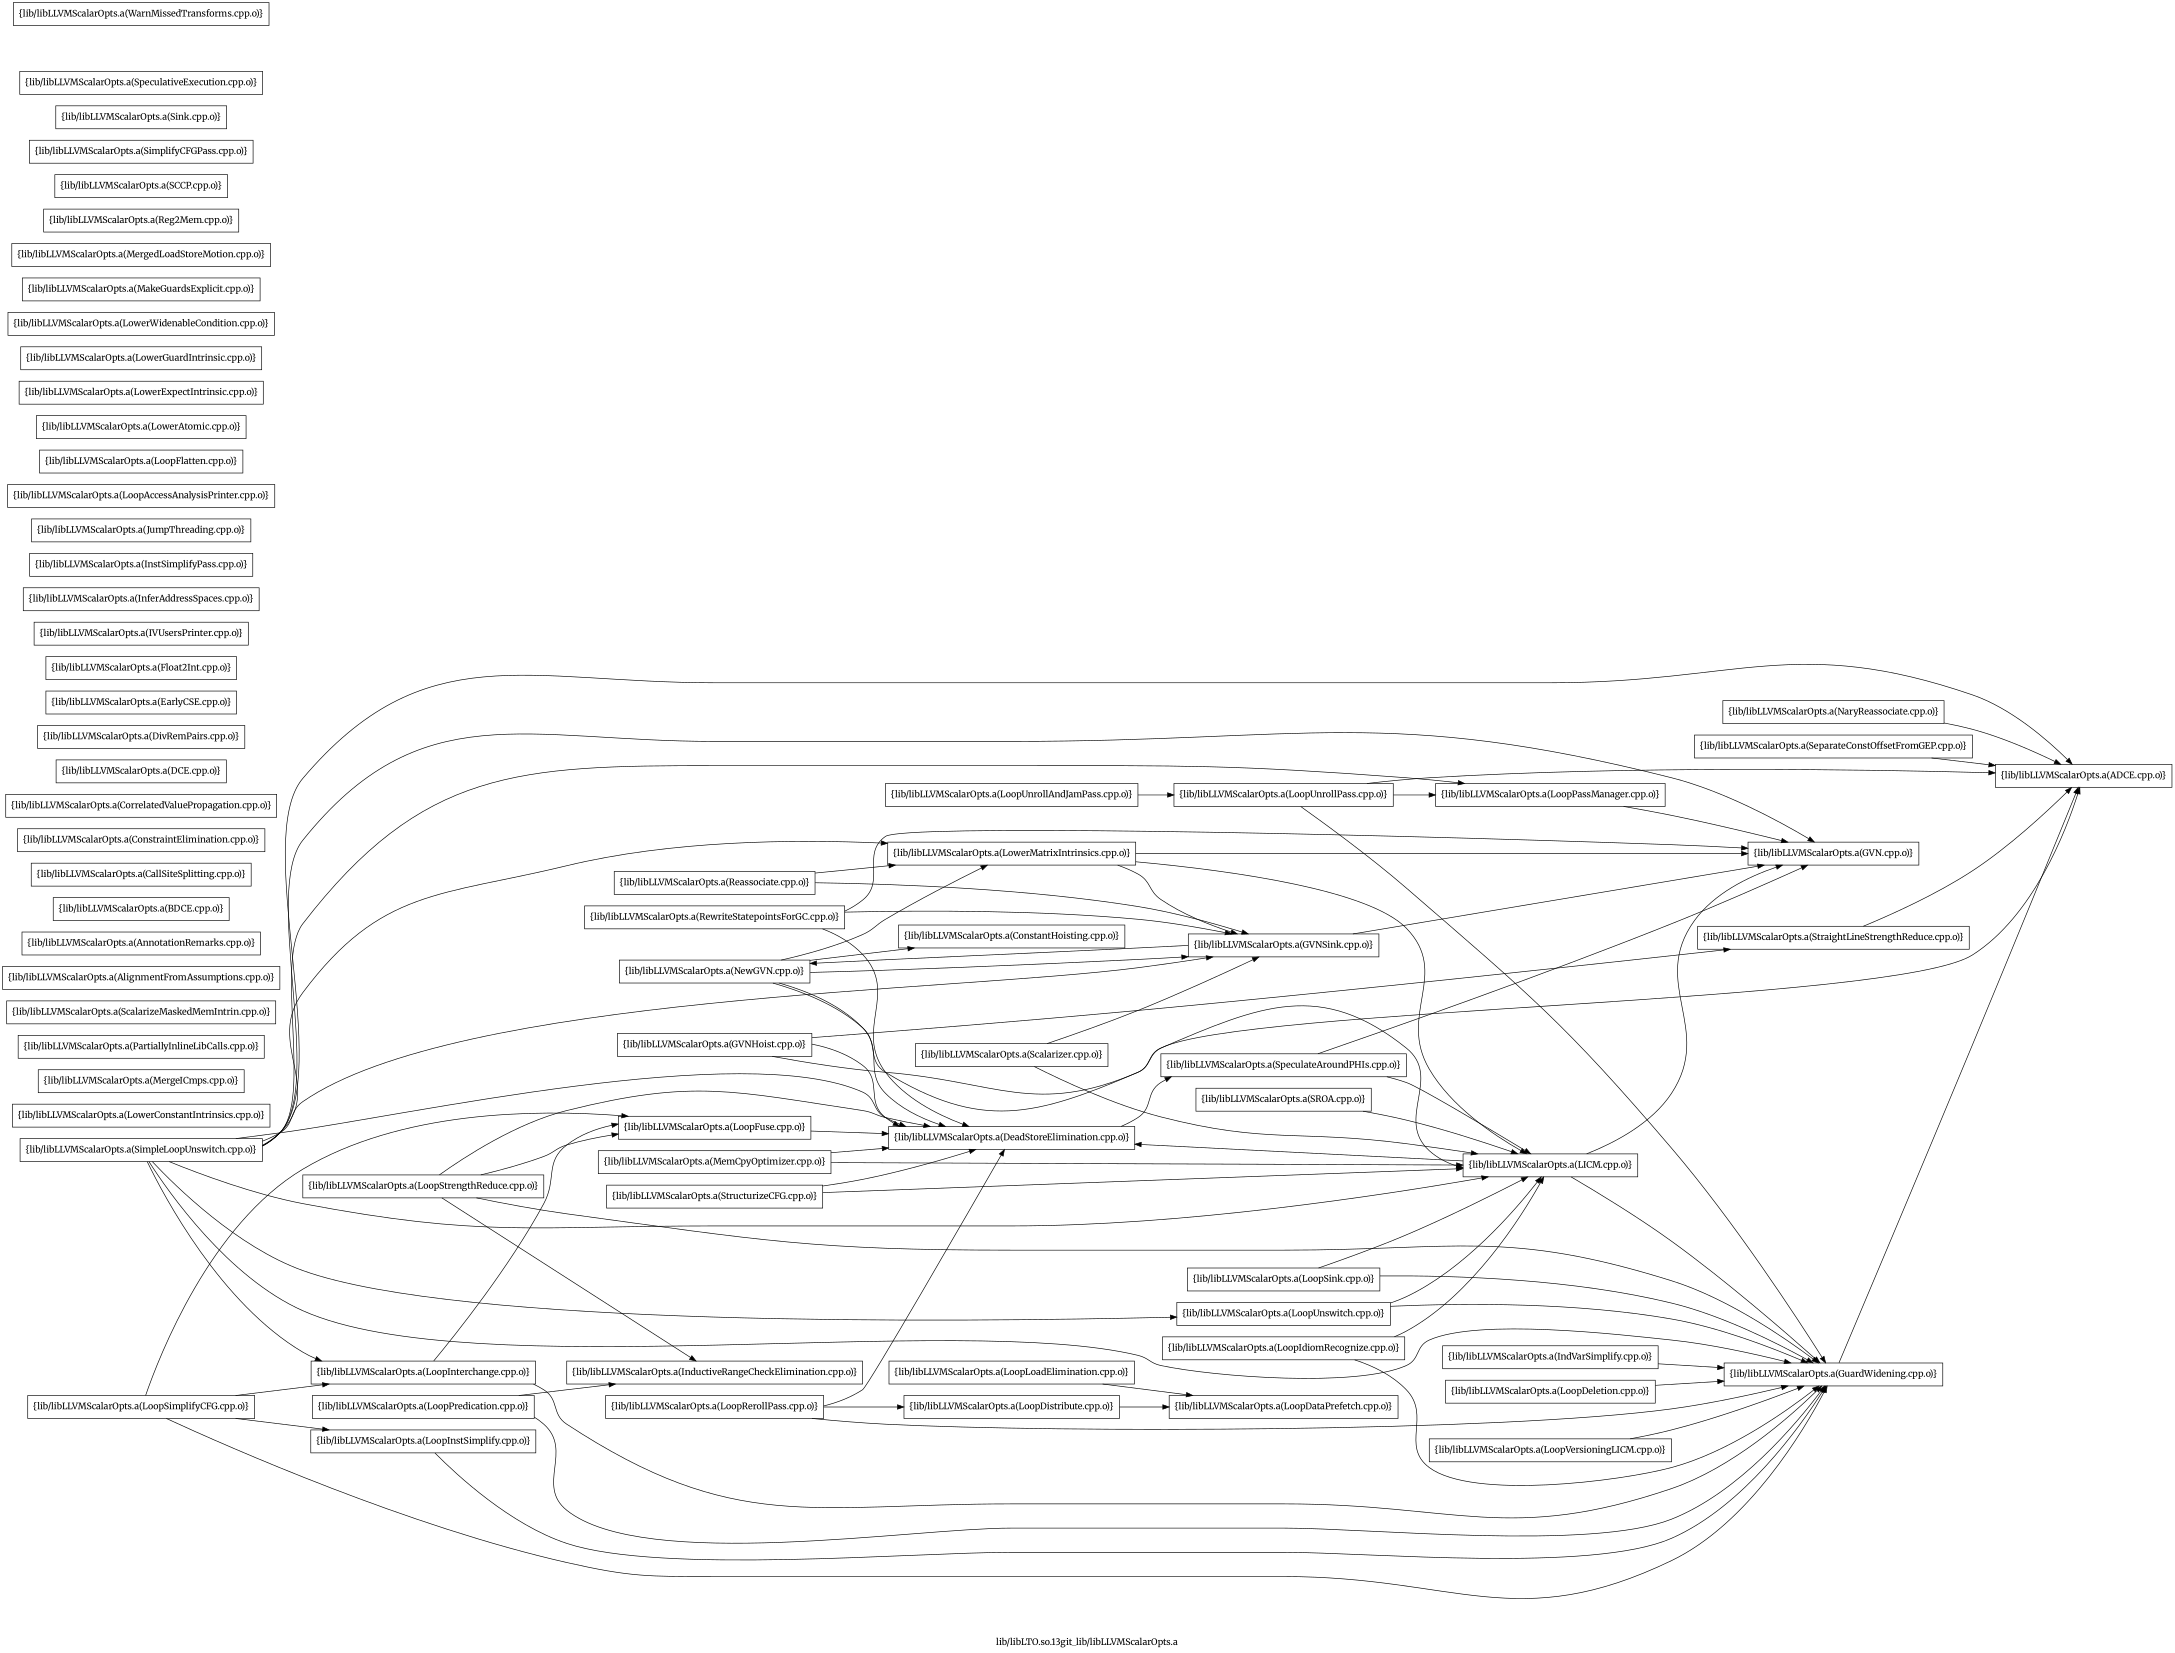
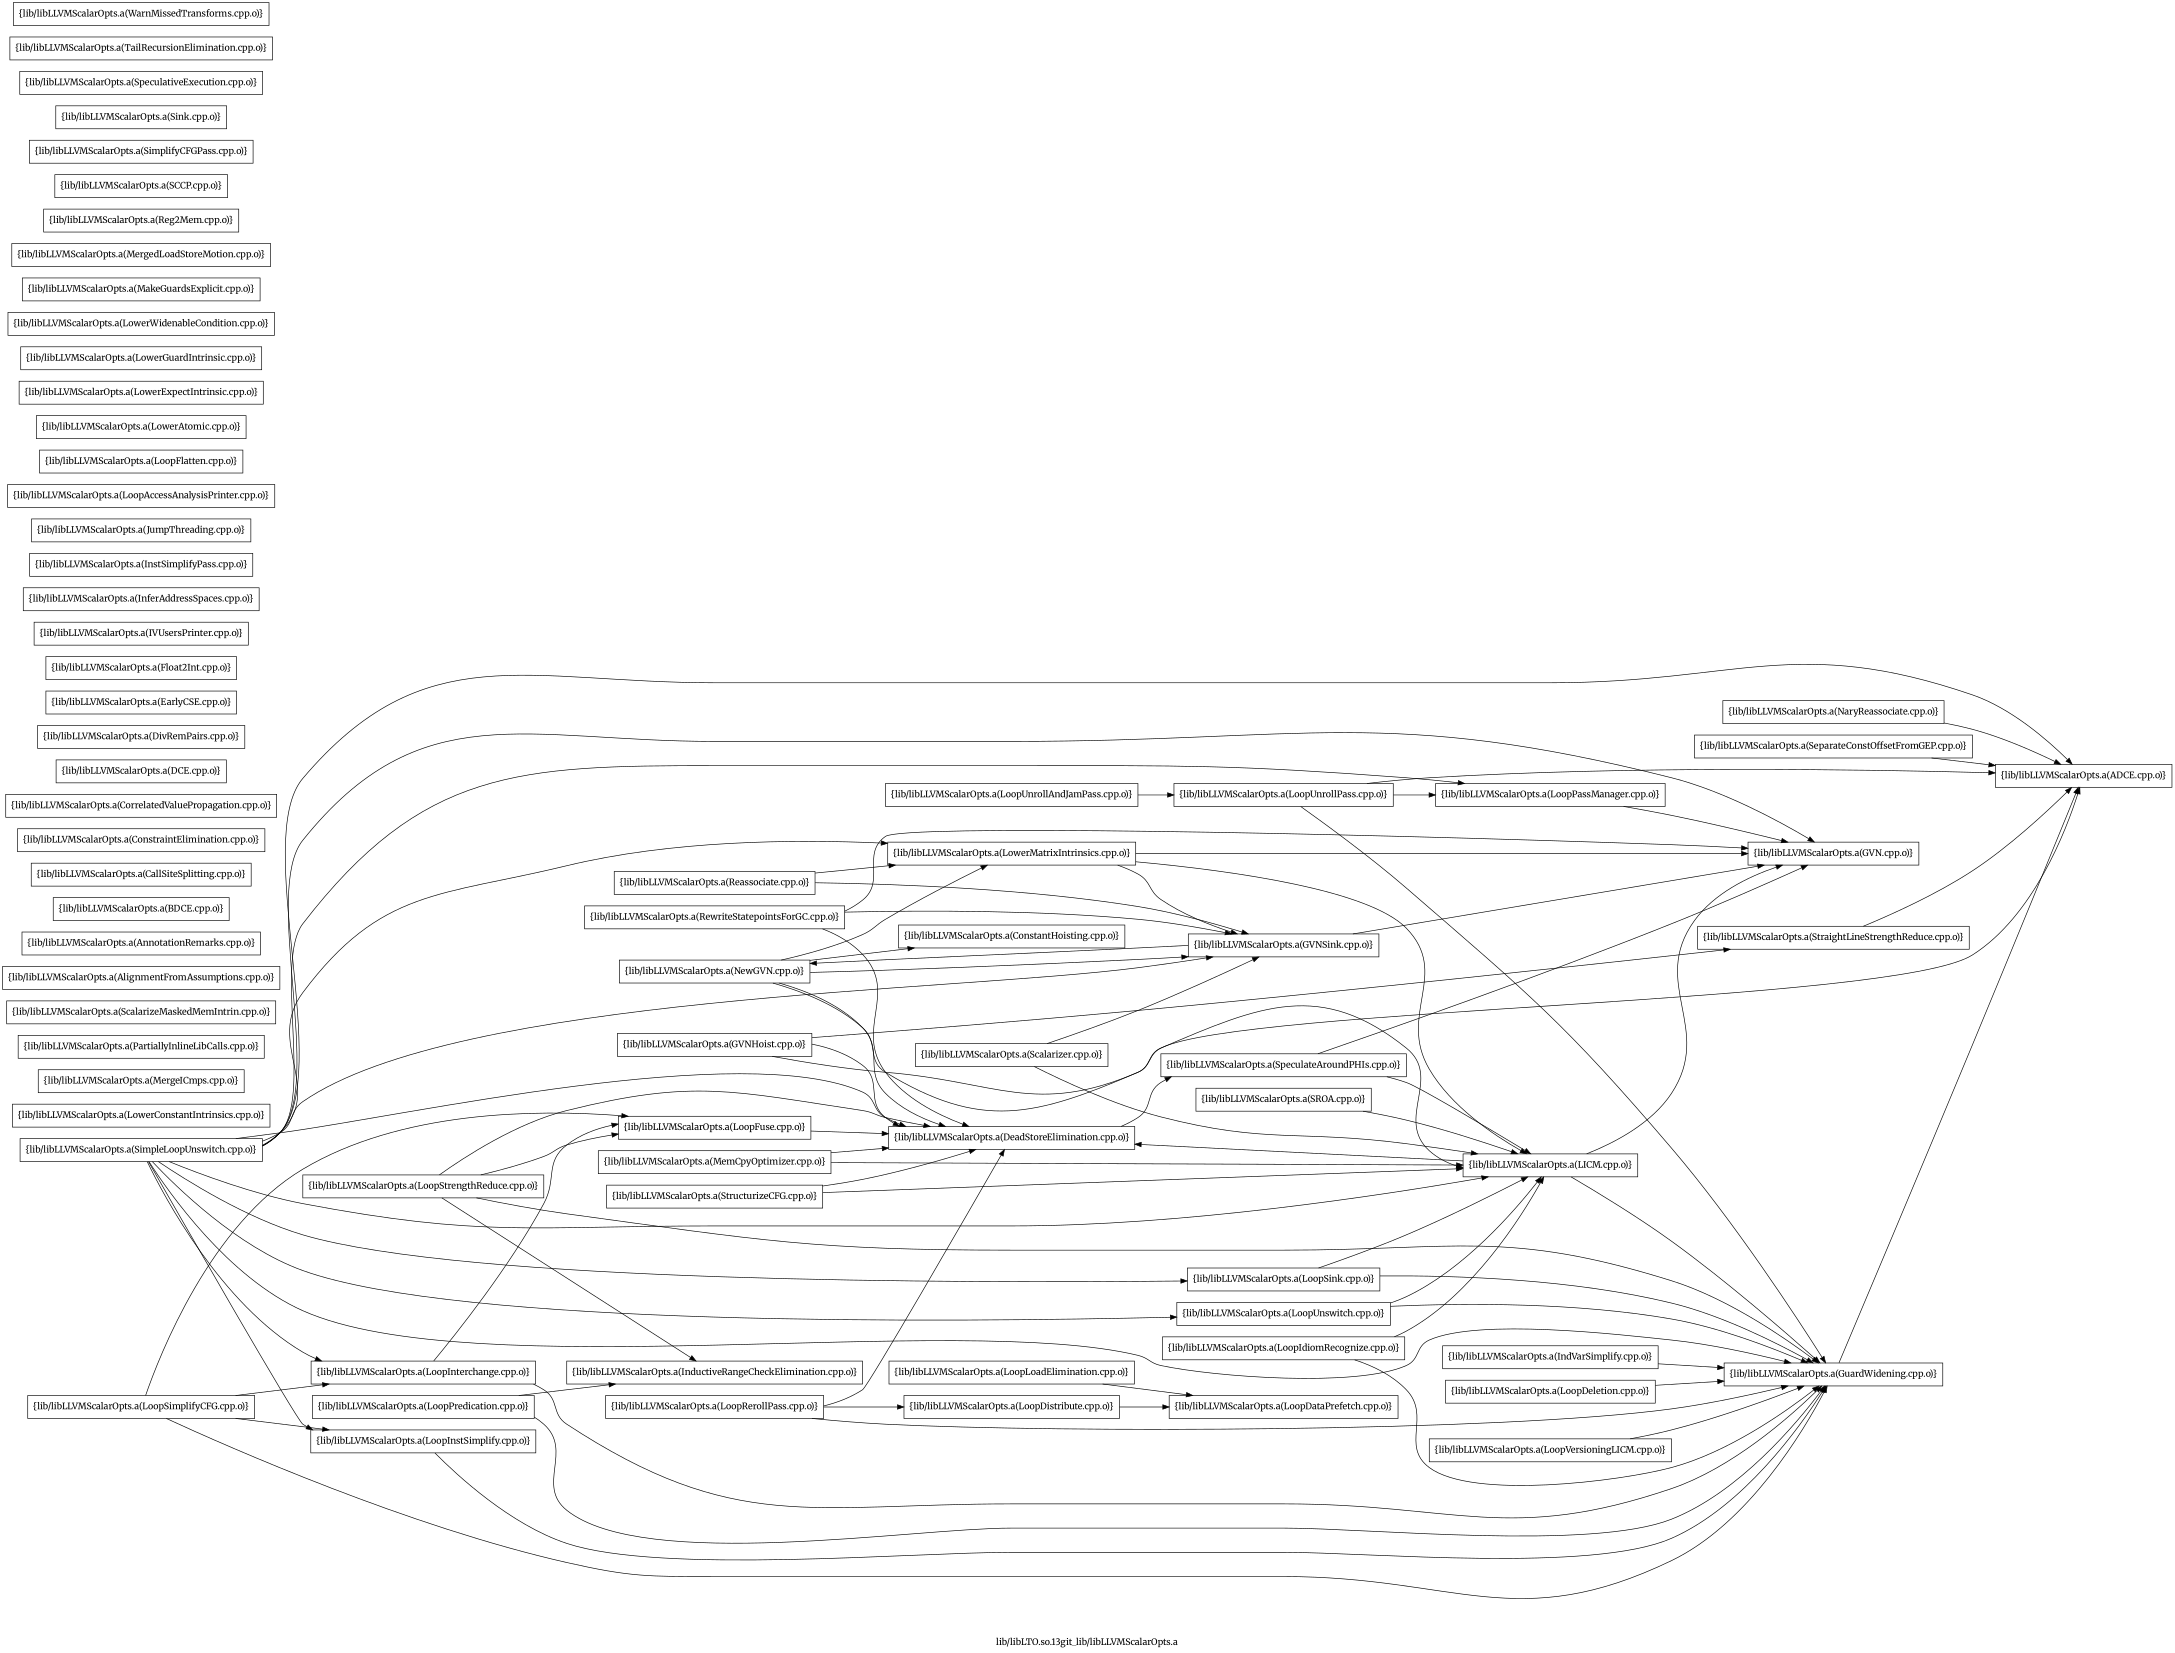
node "{lib/libLLVMScalarOpts.a(TailRecursionElimination.cpp.o)}": added
edge "{lib/libLLVMScalarOpts.a(SimpleLoopUnswitch.cpp.o)}" -> "{lib/libLLVMScalarOpts.a(LoopSink.cpp.o)}": added
edge "{lib/libLLVMScalarOpts.a(SimpleLoopUnswitch.cpp.o)}" -> "{lib/libLLVMScalarOpts.a(LoopInstSimplify.cpp.o)}": added
